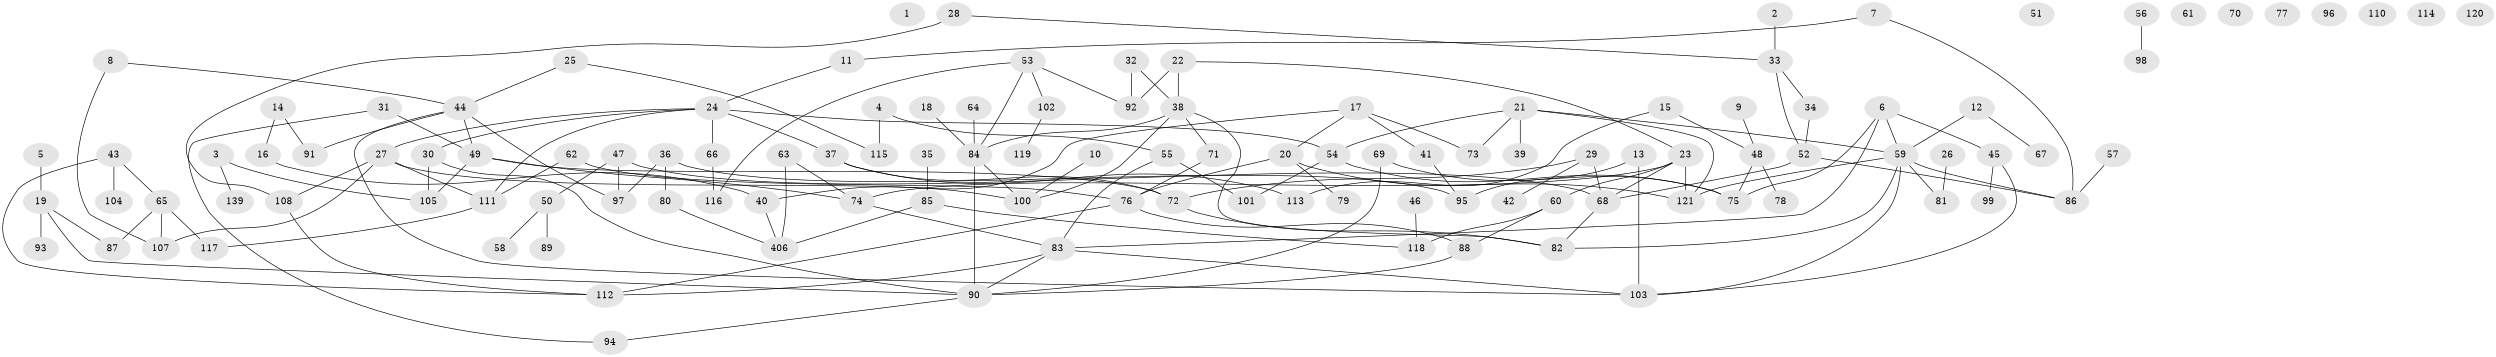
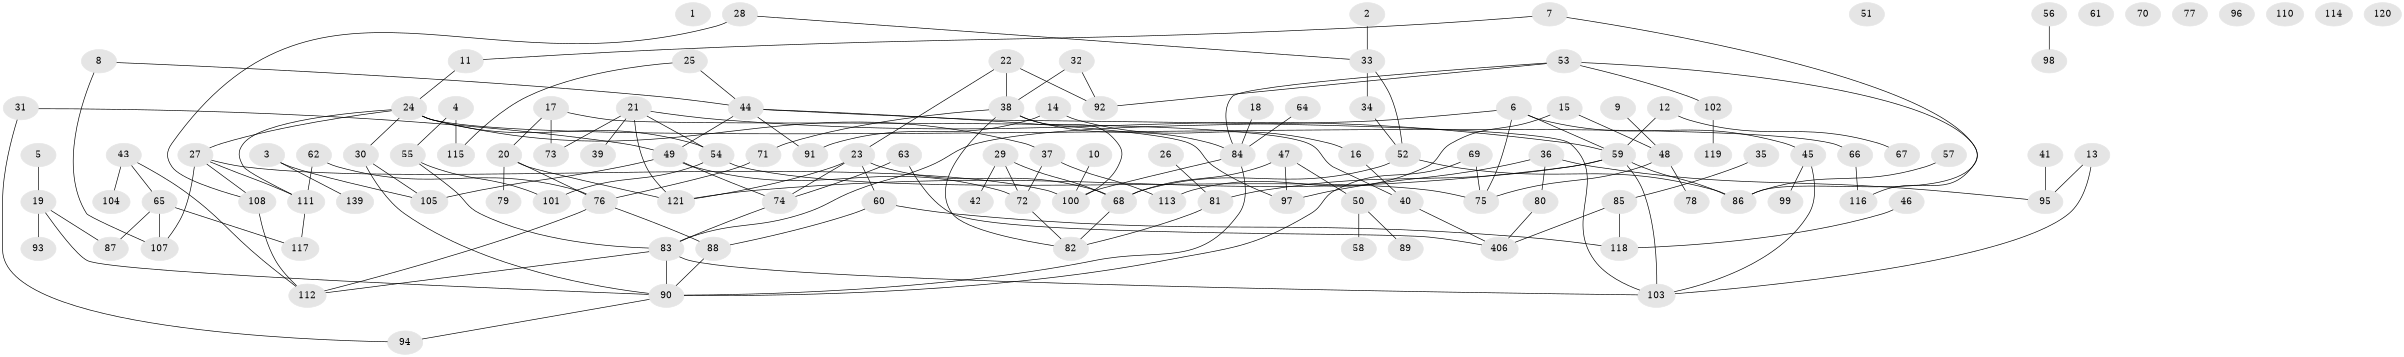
edge "17" -- "41": removed
edge "59" -- "82": now "81" -- "82"
